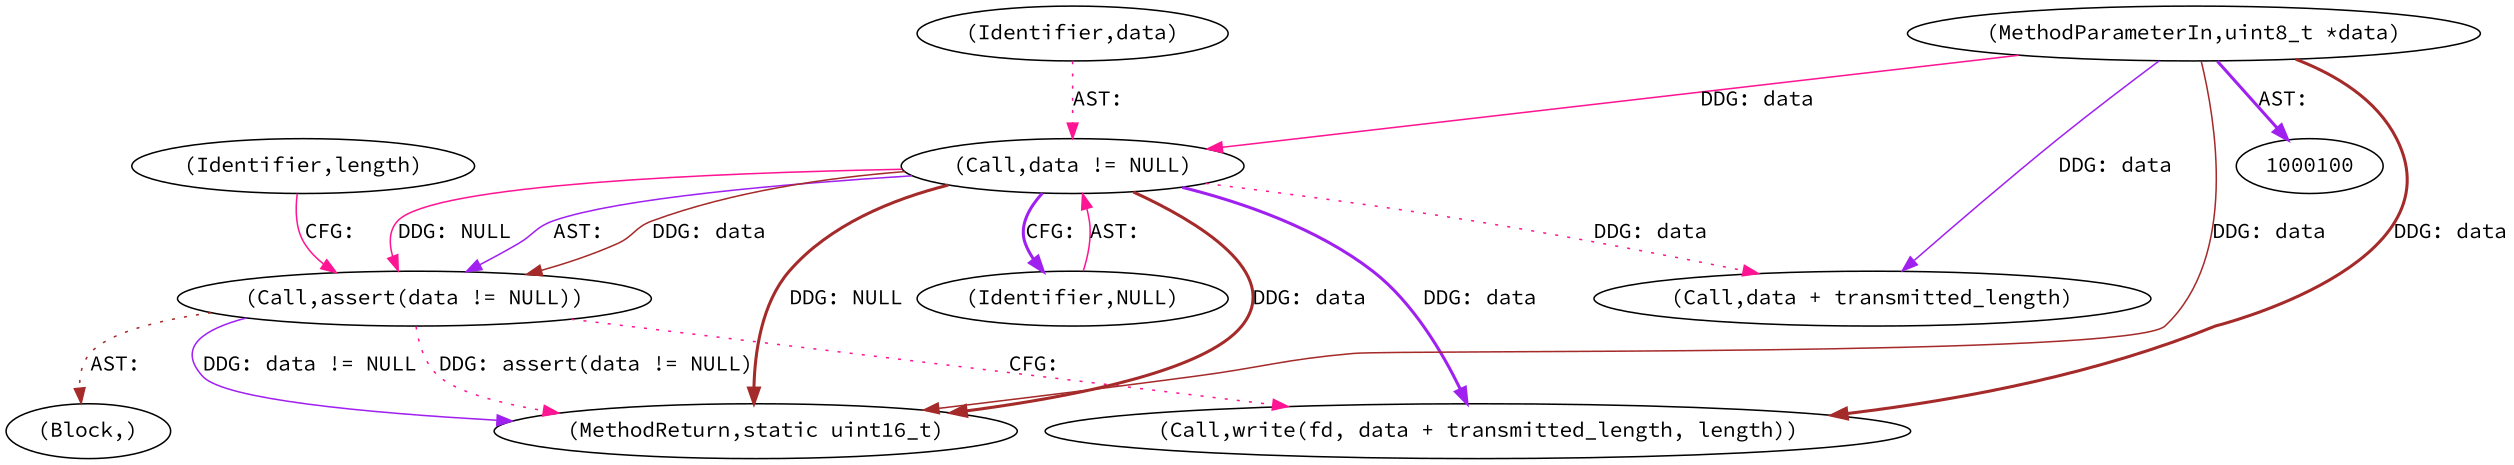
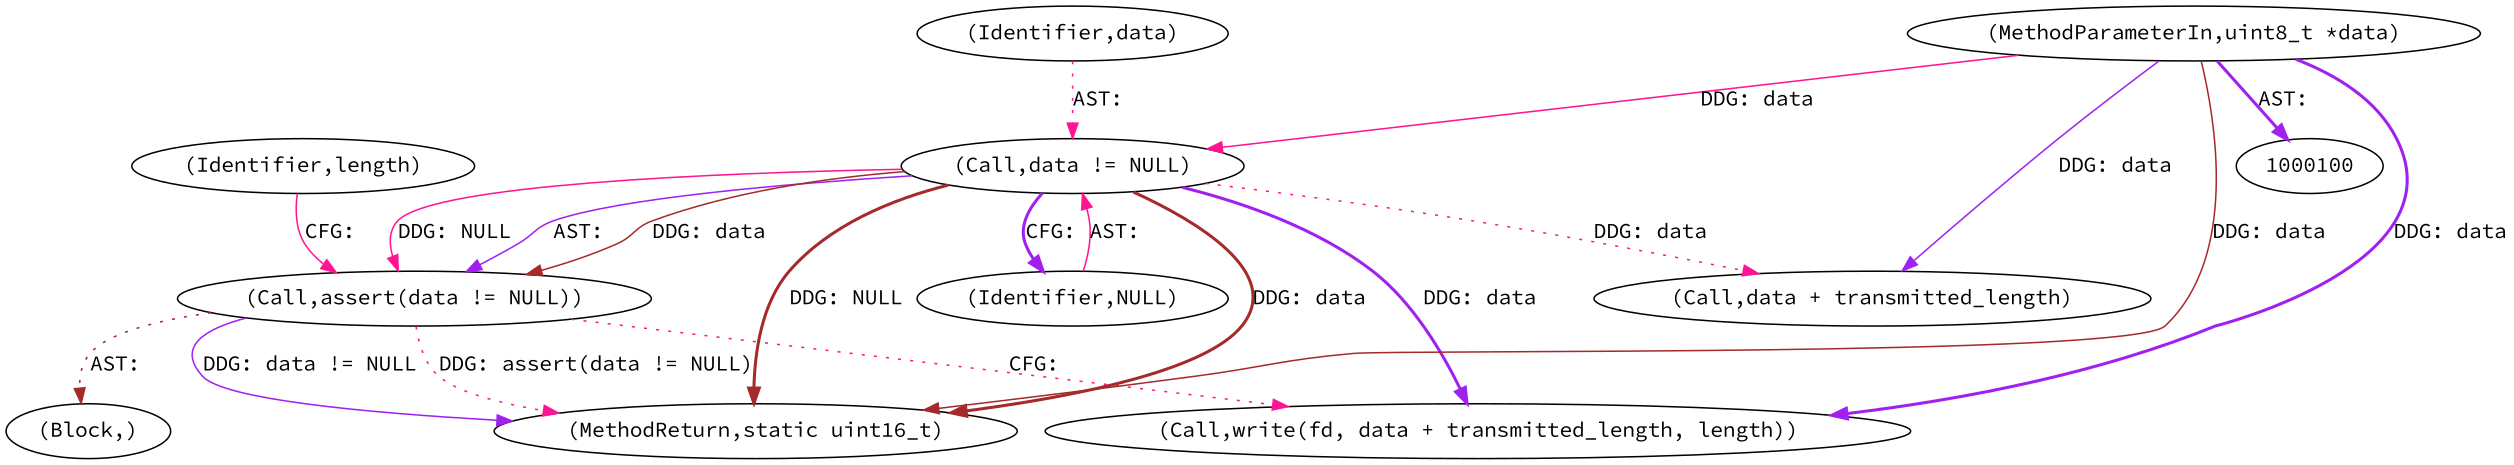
edge "(MethodParameterIn,uint8_t *data)" -> "(Call,write(fd, data + transmitted_length, length))": color brown -> purple
